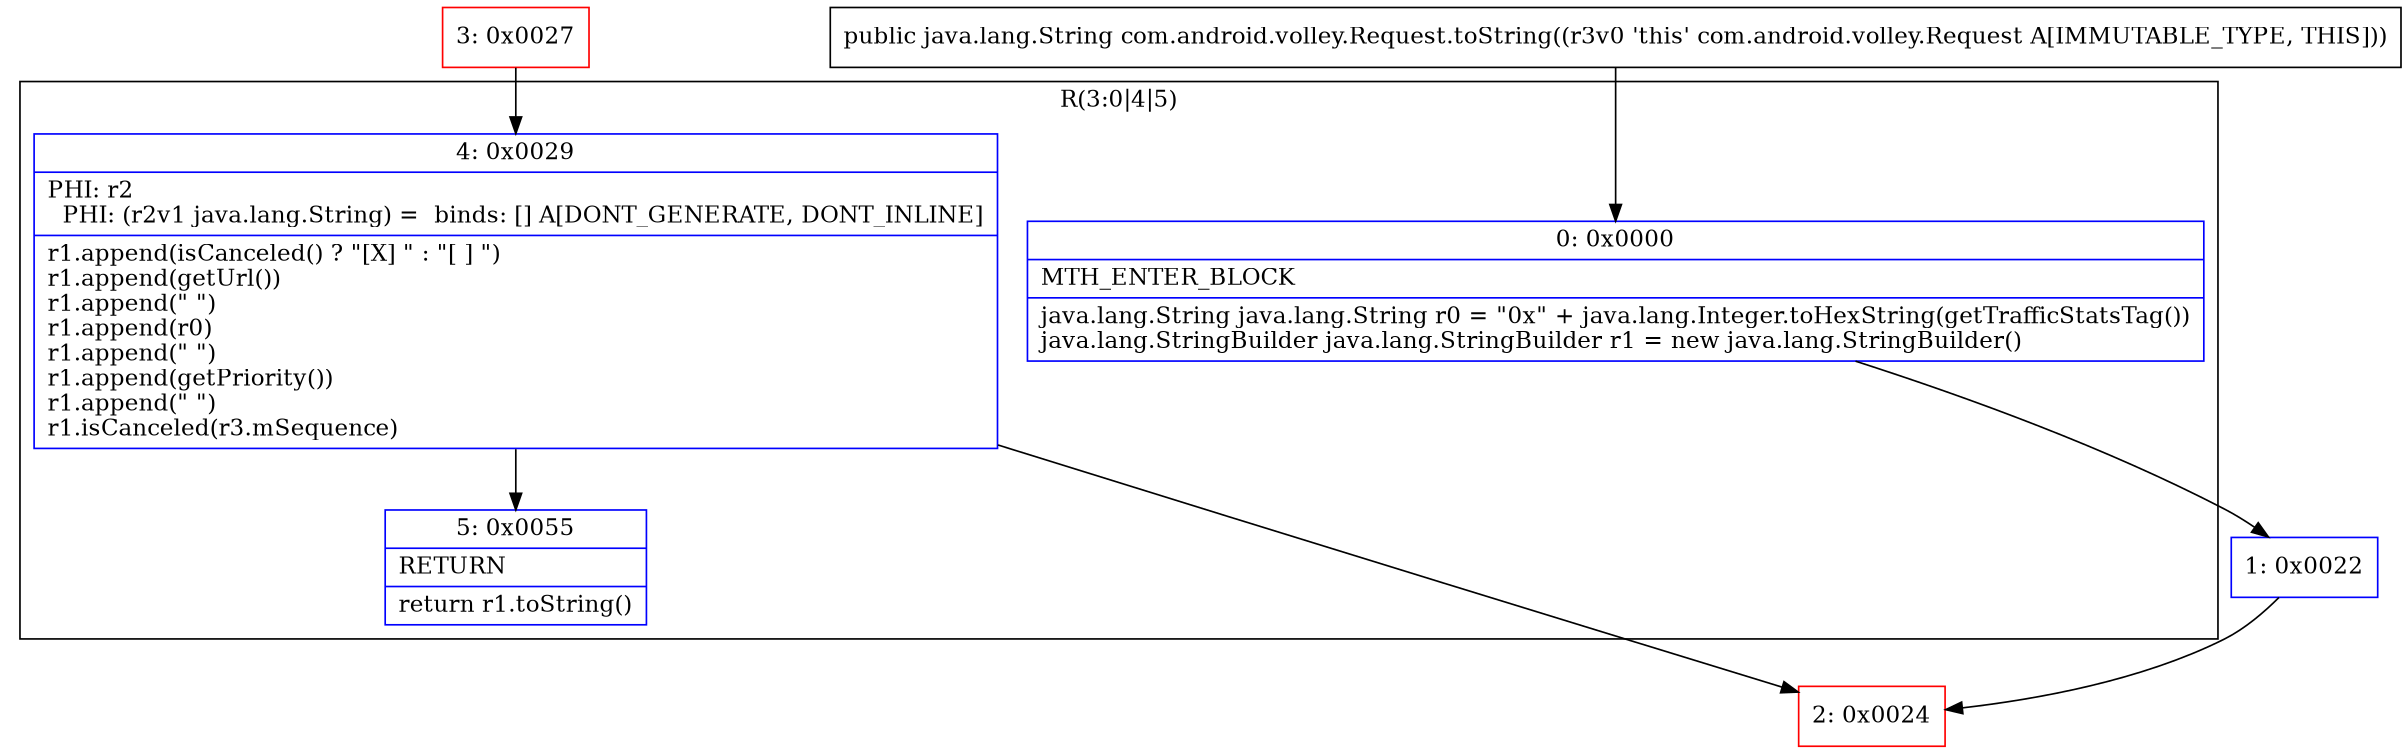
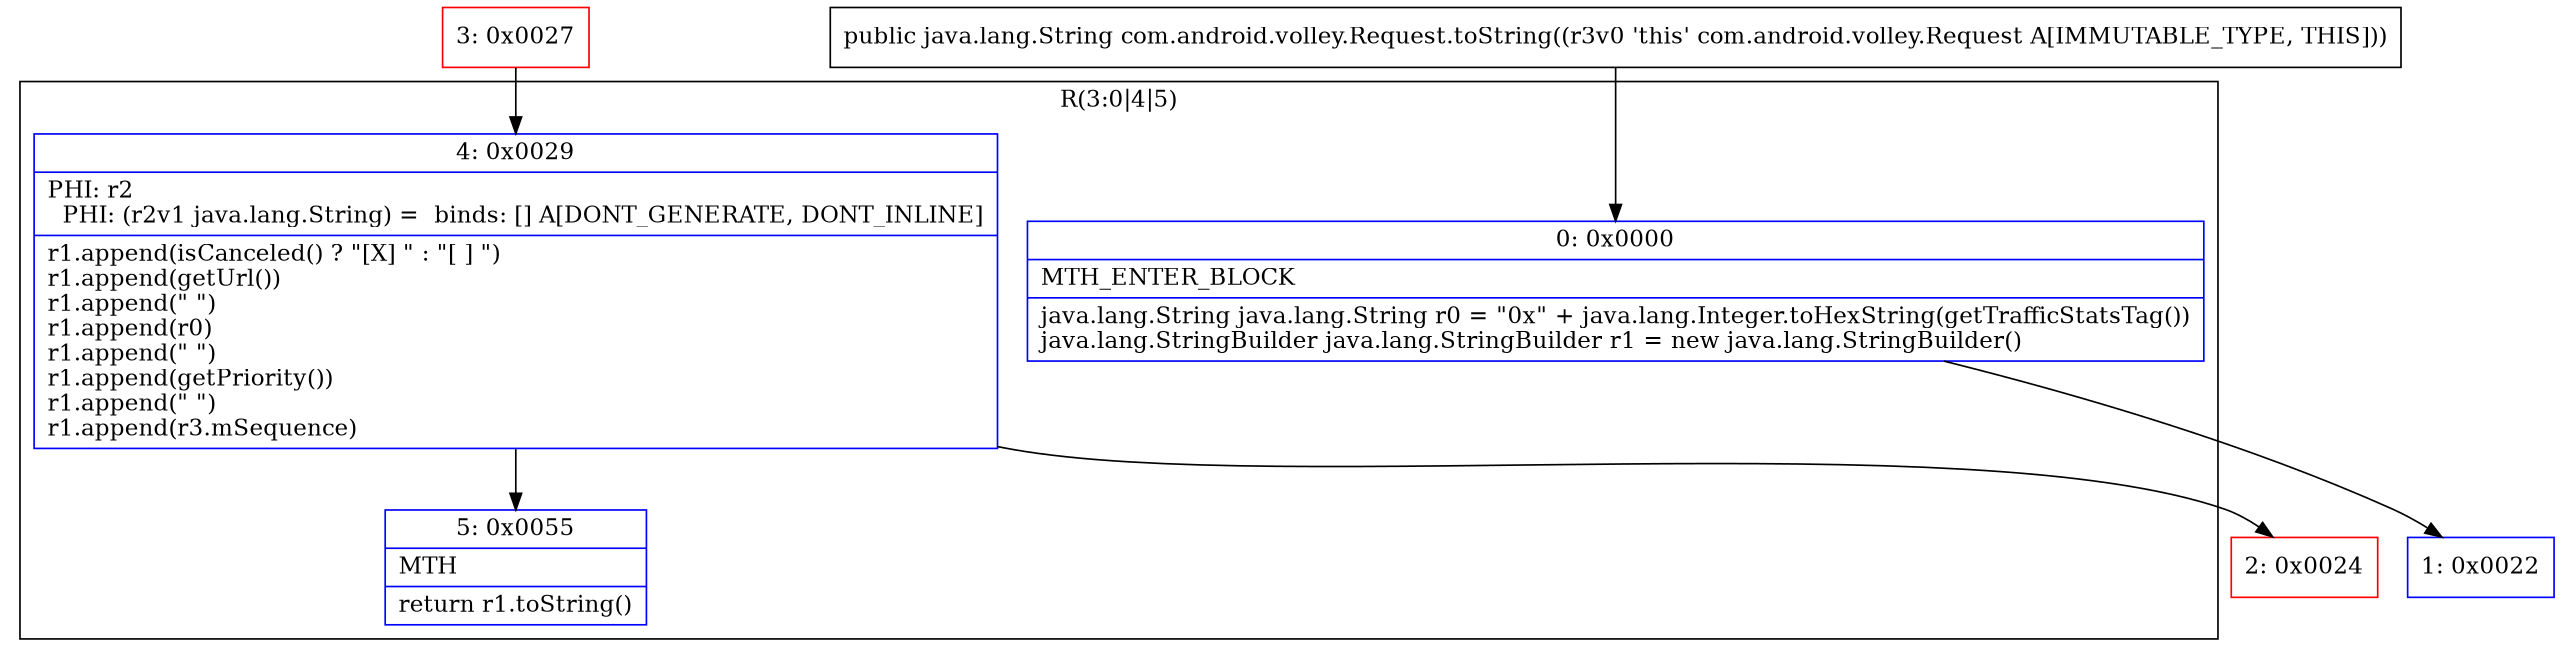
node "4: 0x0029": text "r1.isCanceled(r3.mSequence)" -> "r1.append(r3.mSequence)"
node "5: 0x0055": text "RETURN" -> "MTH"
edge "1: 0x0022" -> "2: 0x0024": removed
